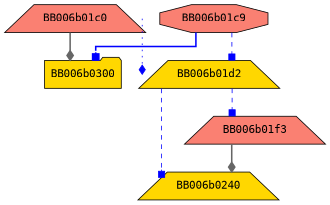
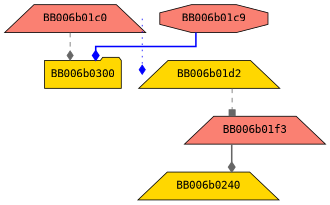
edge "BB006b01c0" -> "BB006b0300": style bold -> dashed
edge "BB006b01c9" -> "BB006b01d2": removed
edge "BB006b01c9" -> "BB006b0300": arrowhead box -> diamond
edge "BB006b01d2" -> "BB006b01f3": color blue -> gray40
edge "BB006b01d2" -> "BB006b0240": removed
